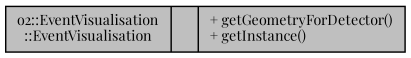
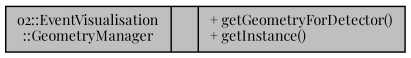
node "o2::EventVisualisation": text "::EventVisualisation" -> "::GeometryManager"
